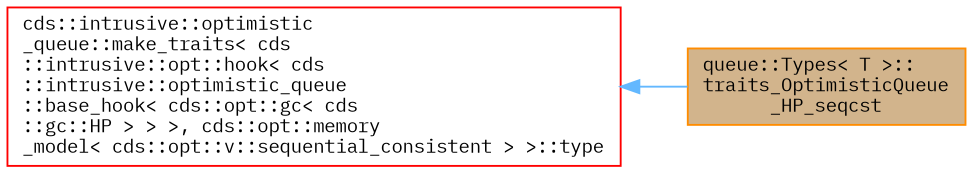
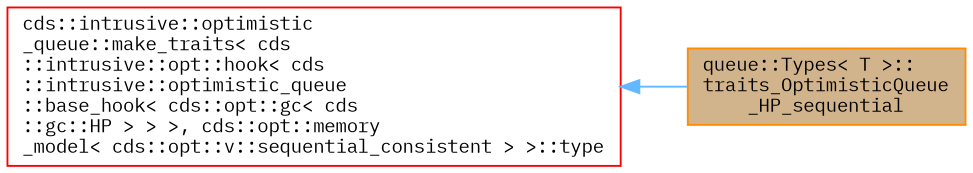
node "queue::Types< T >:: traits_OptimisticQueue _HP_seqcst": label "queue::Types< T >:: traits_OptimisticQueue _HP_seqcst" -> "queue::Types< T >:: traits_OptimisticQueue _HP_sequential"
